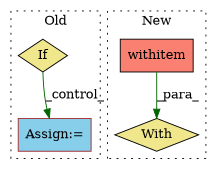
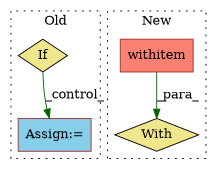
node "withitem": color black -> brown
